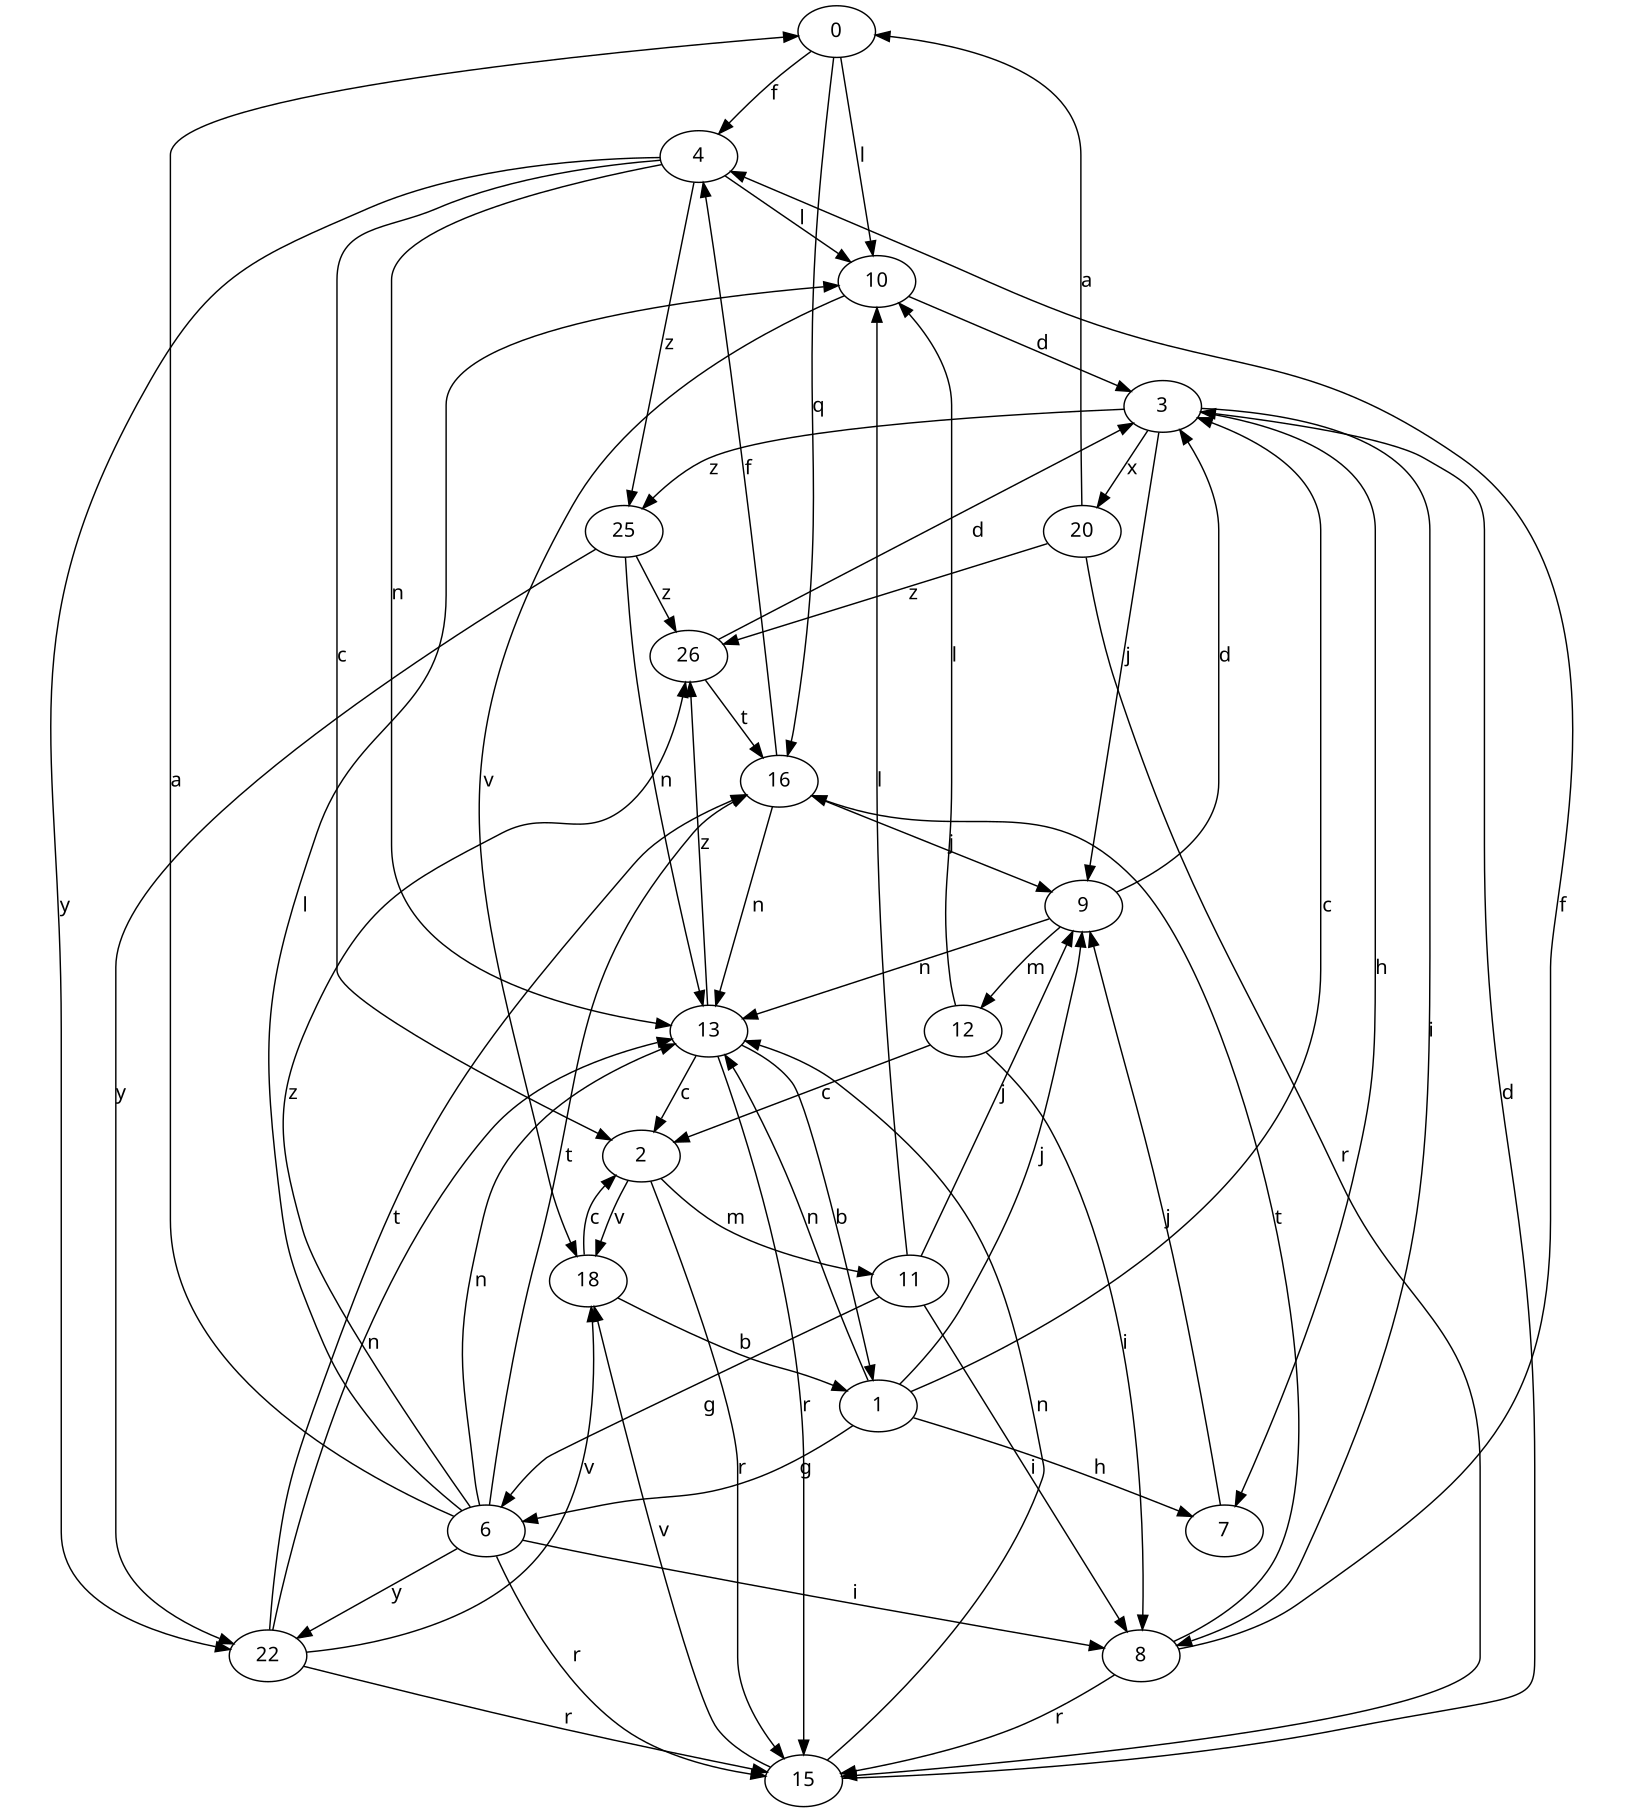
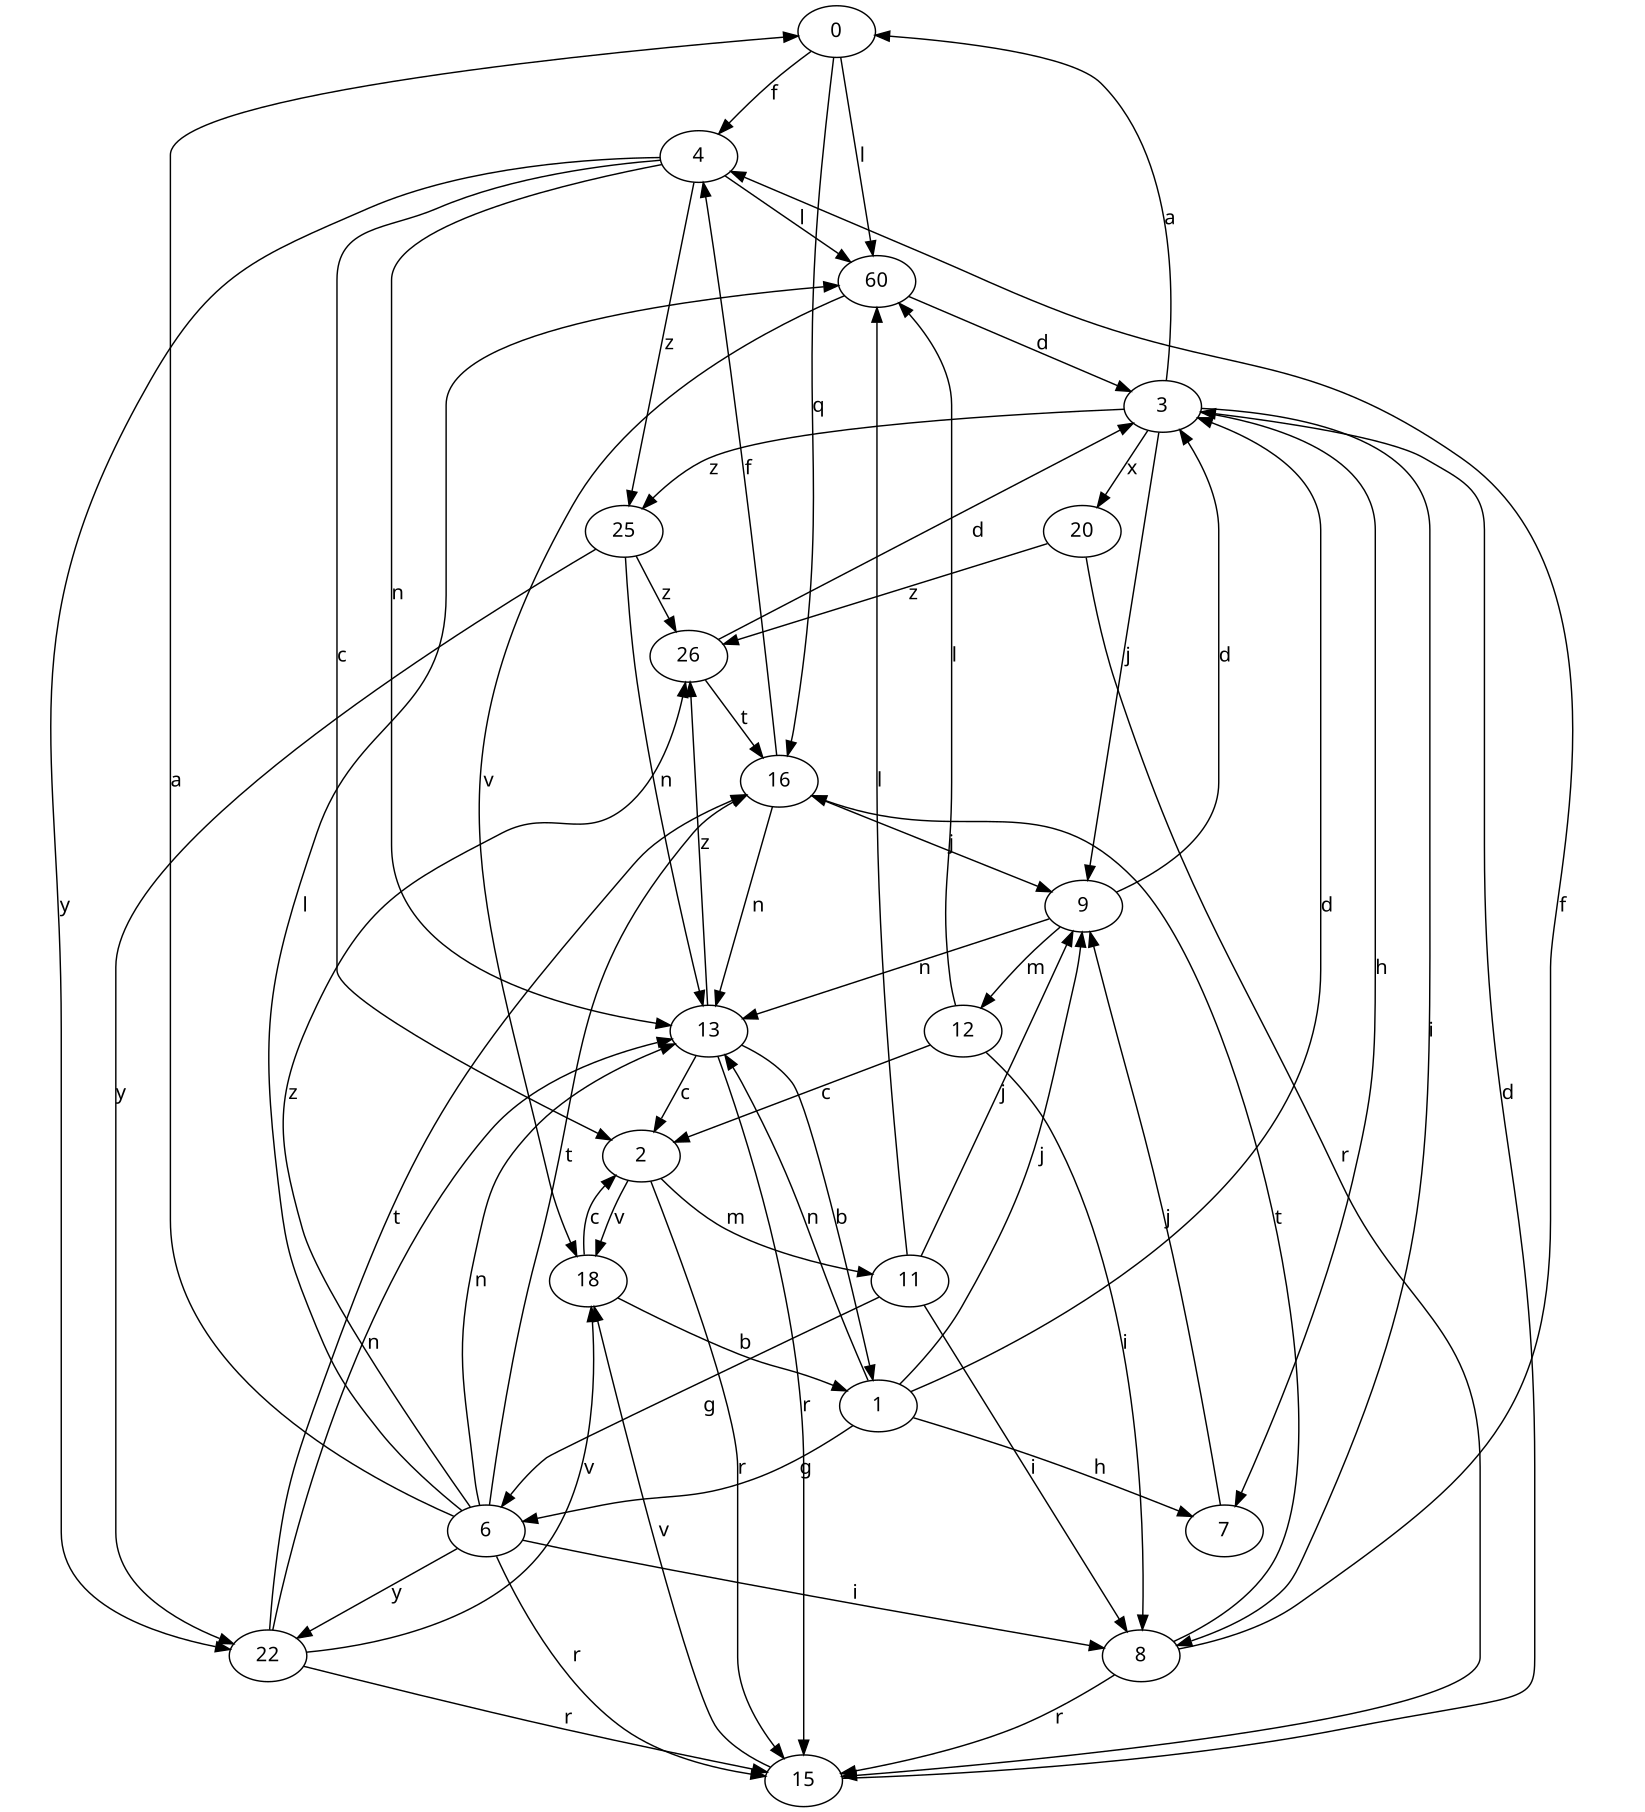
edge "20" -> "0": now "3" -> "0"
node "10": label "10" -> "60"
edge "1" -> "3": label "c" -> "d"
edge "15" -> "13": removed, label "n"
